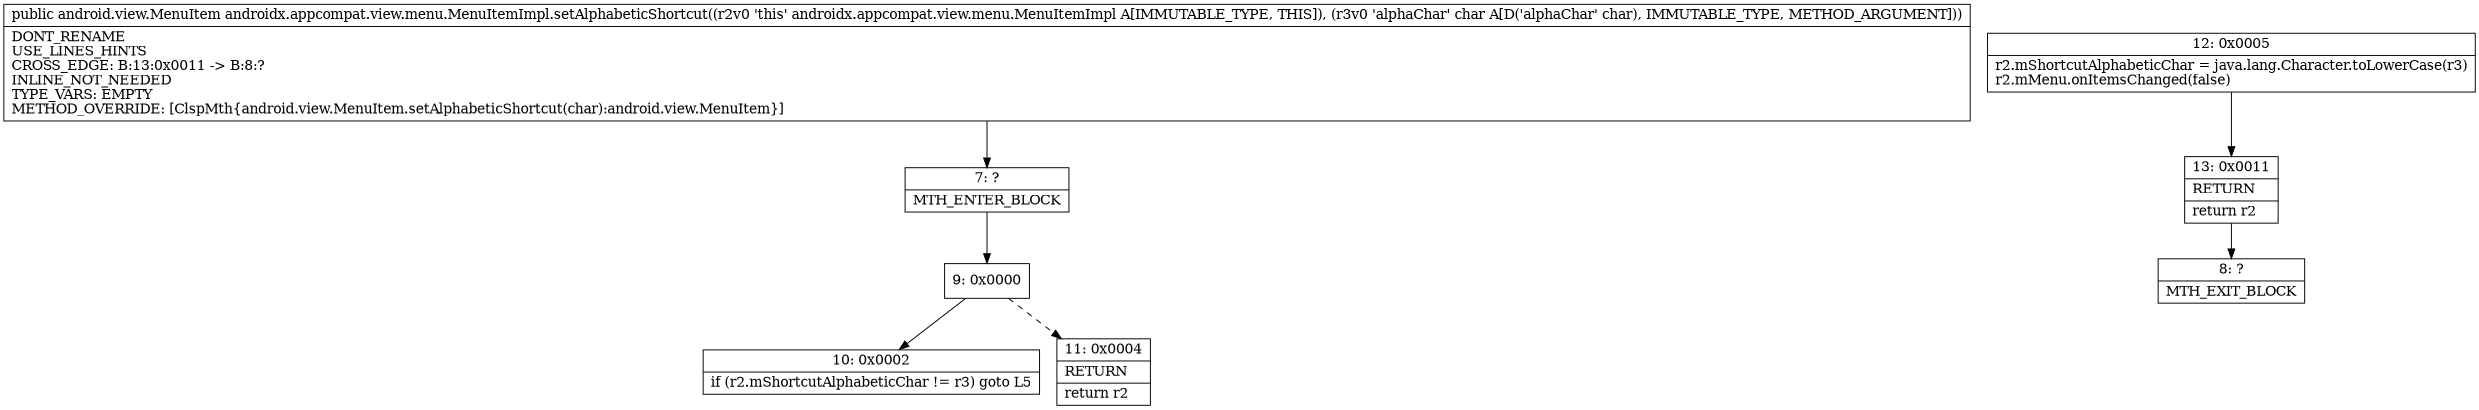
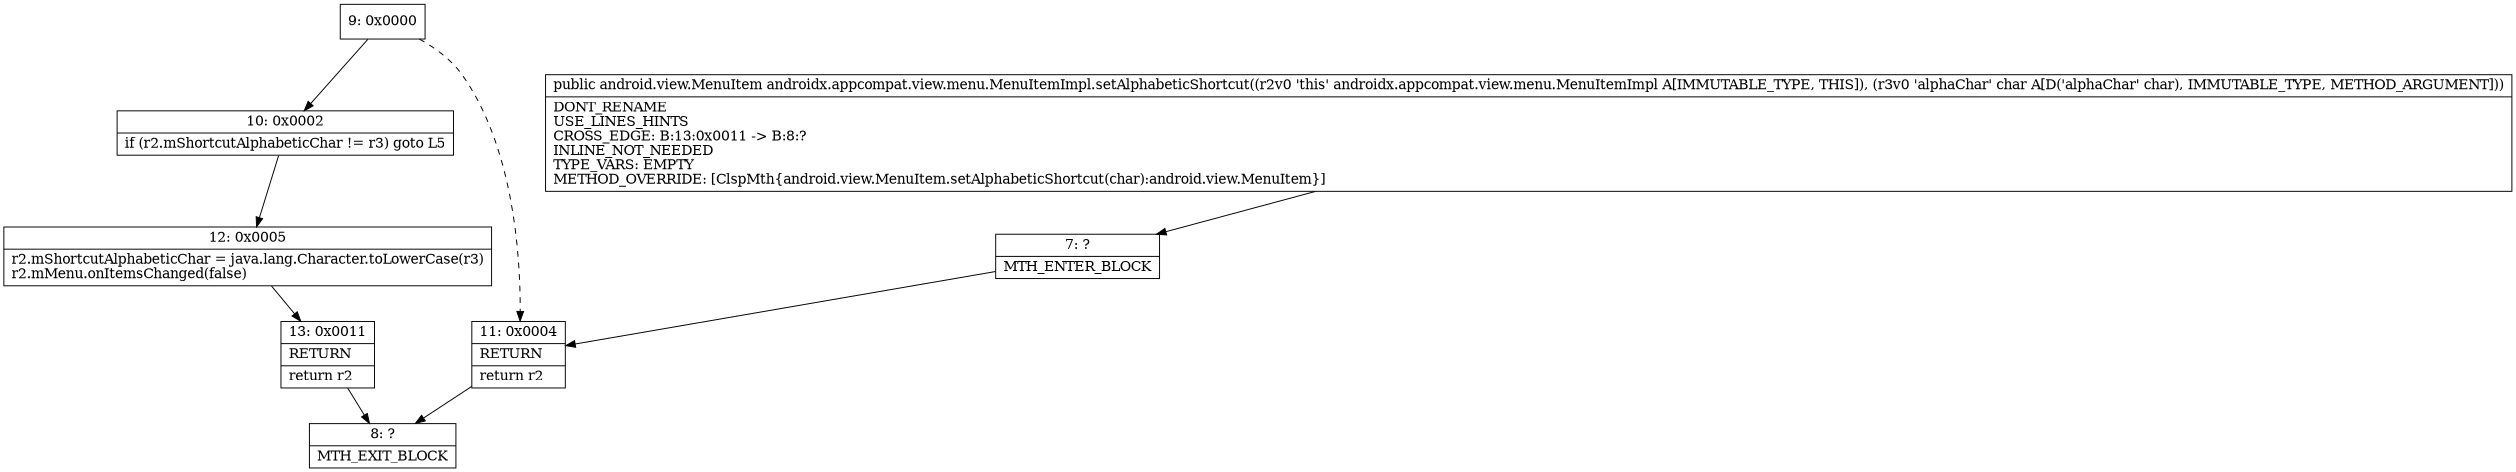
edge "10: 0x0002" -> "12: 0x0005": added
edge "7: ?" -> "9: 0x0000": now "7: ?" -> "11: 0x0004"
edge "11: 0x0004" -> "8: ?": added
